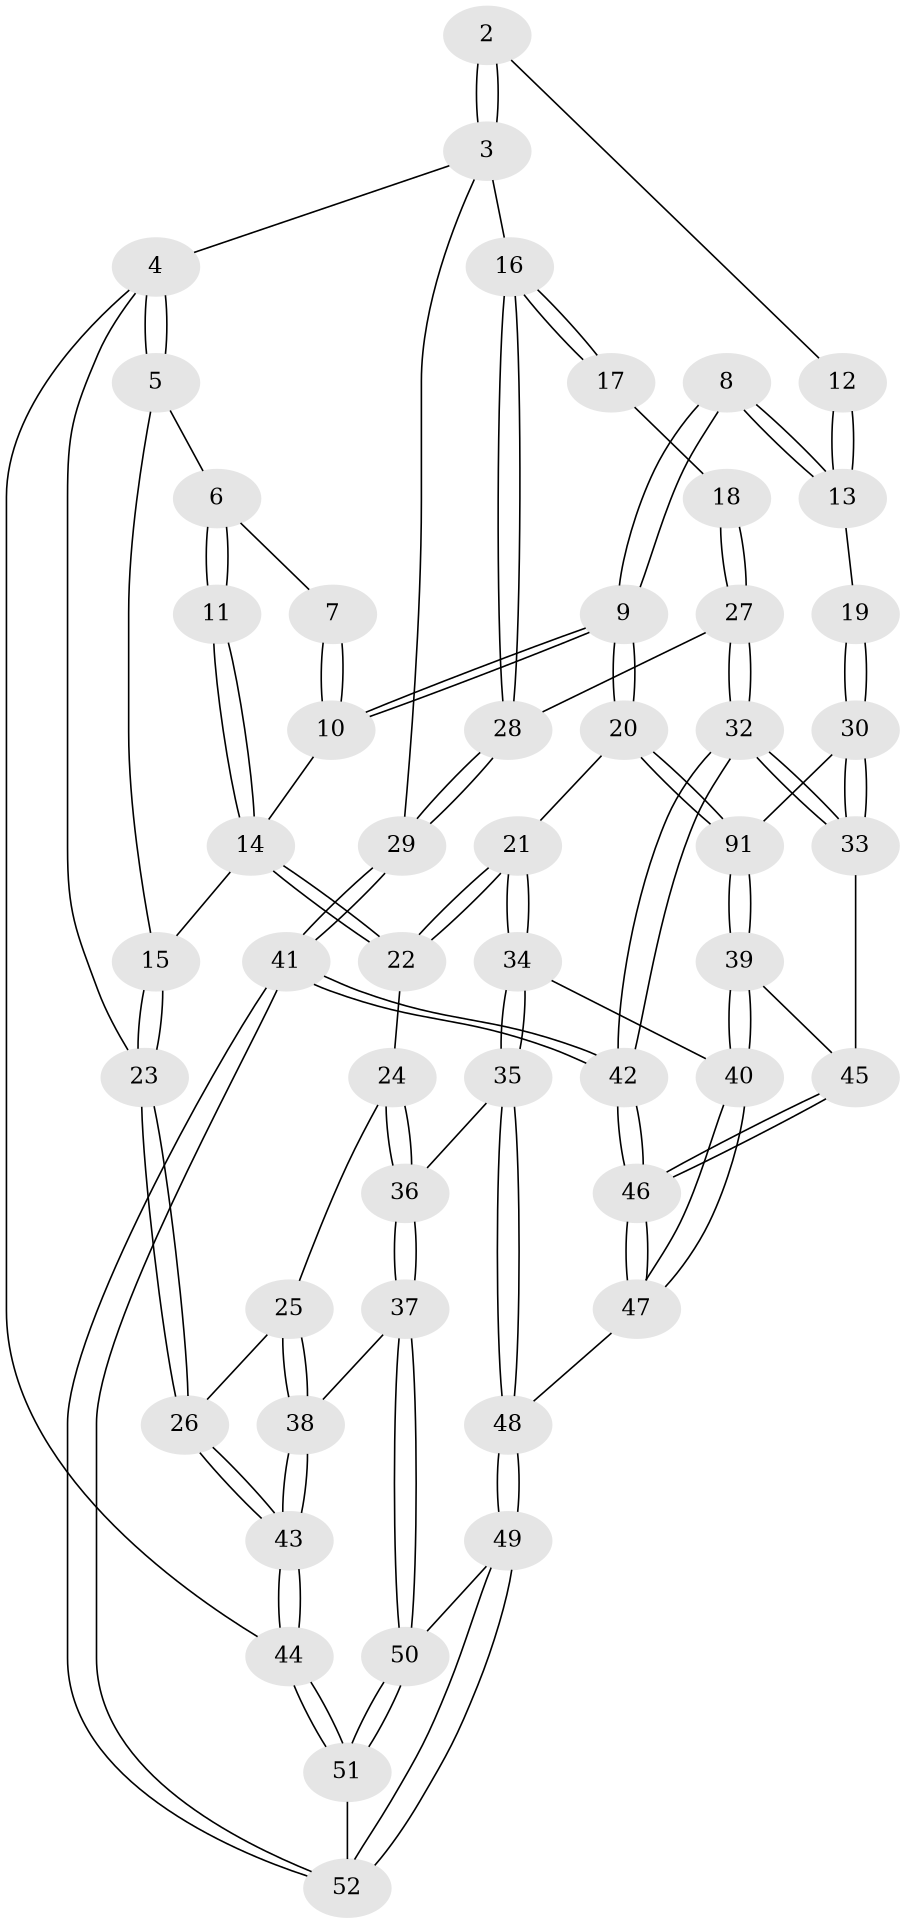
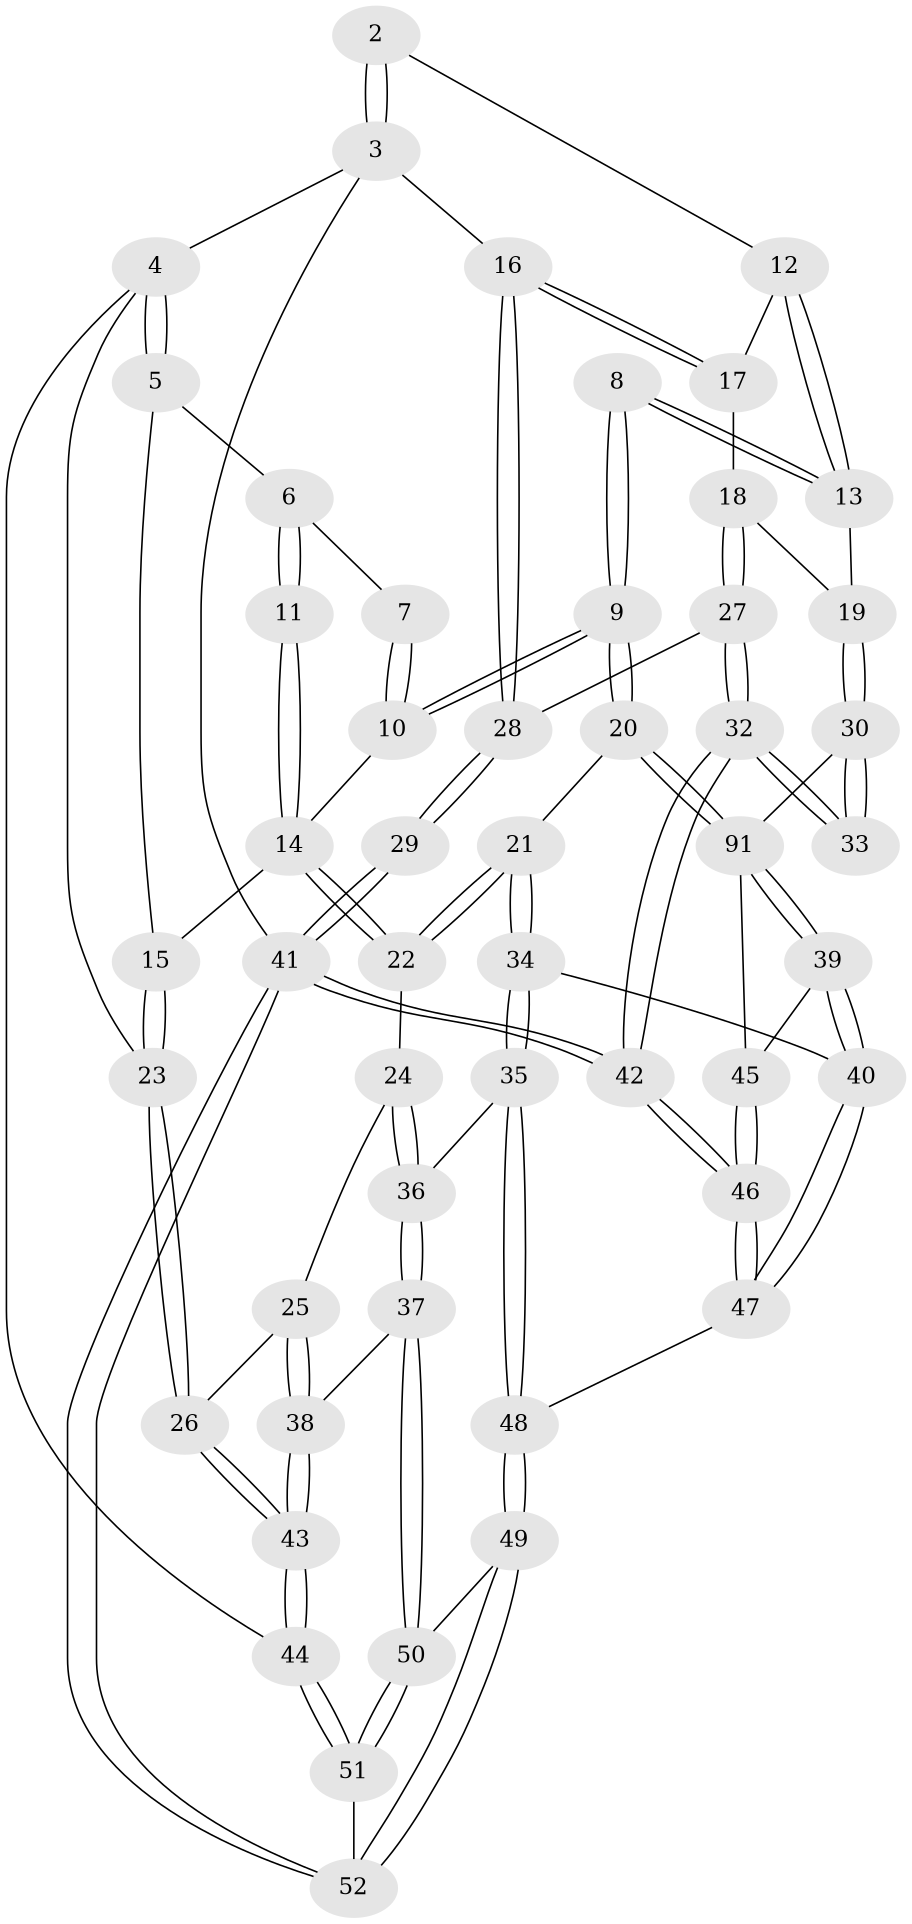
edge "12" -- "17": added
edge "3" -- "29": now "3" -- "41"
edge "18" -- "19": added
edge "33" -- "45": now "91" -- "45"
